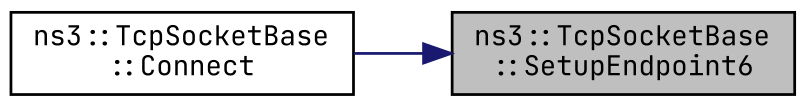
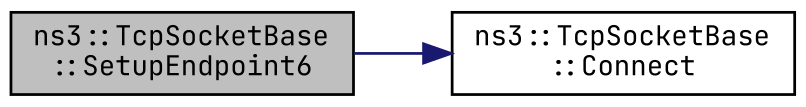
edge "ns3::TcpSocketBase ::Connect" -> "ns3::TcpSocketBase ::SetupEndpoint6": reversed
